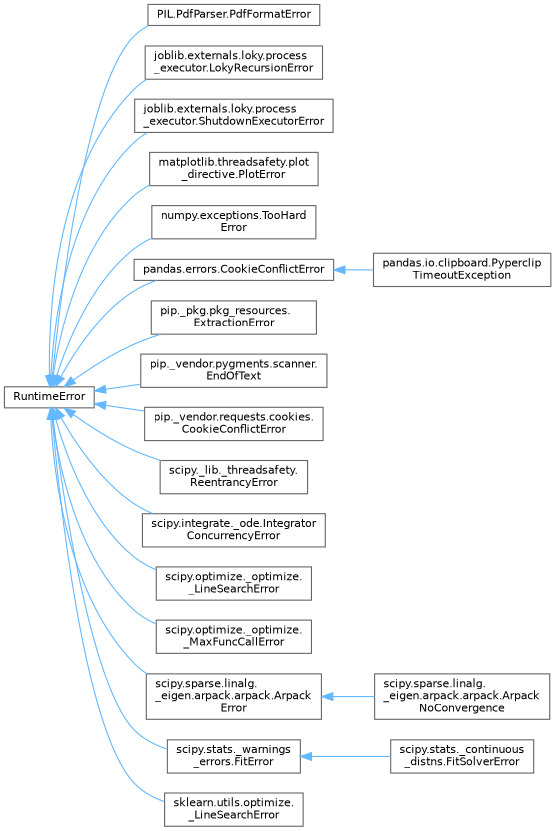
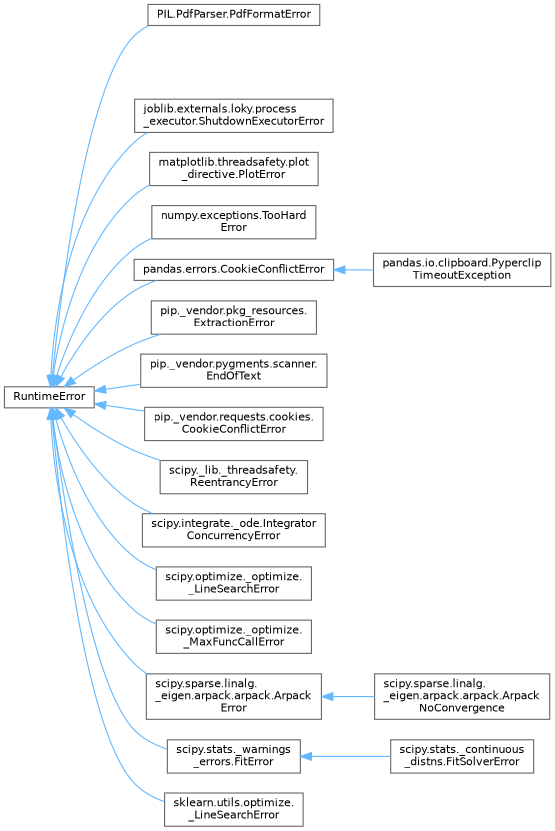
node "joblib.externals.loky.process _executor.LokyRecursionError": removed
node "pip._pkg.pkg_resources. ExtractionError": label "pip._pkg.pkg_resources. ExtractionError" -> "pip._vendor.pkg_resources. ExtractionError"
